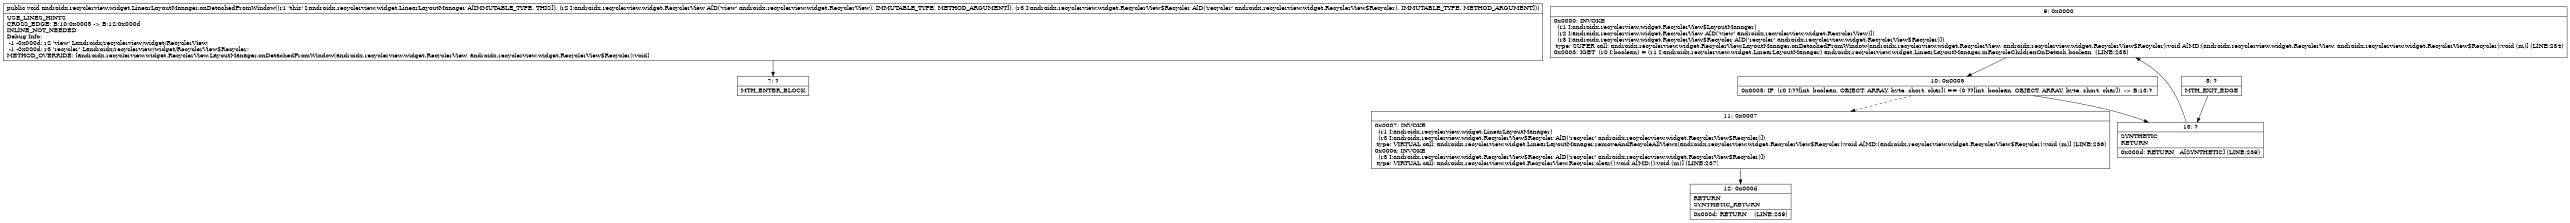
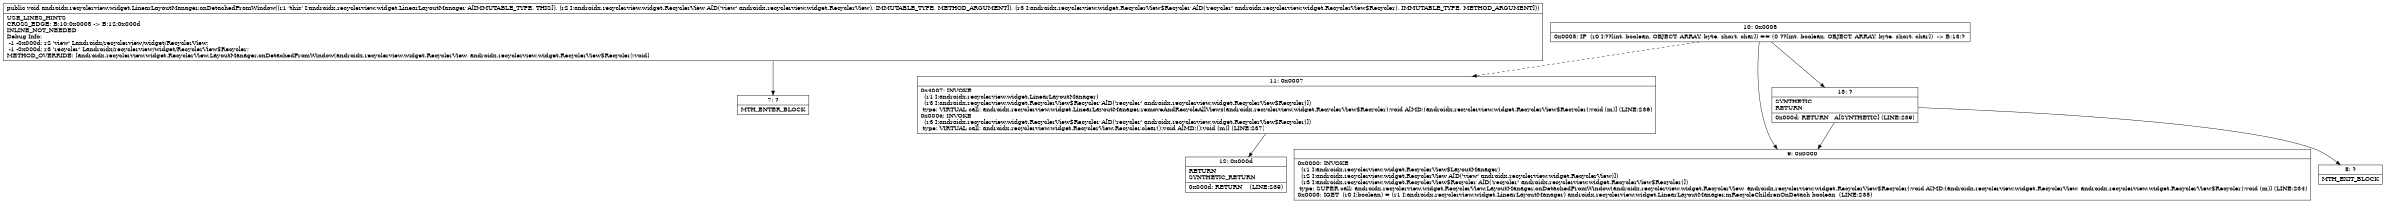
edge "9: 0x0000" -> "10: 0x0005": reversed
node "8: ?": text "MTH_EXIT_EDGE" -> "MTH_EXIT_BLOCK"
edge "8: ?" -> "13: ?": reversed
node "11: 0x0007": text "0x0007: INVOKE" -> "0x4007: INVOKE"
